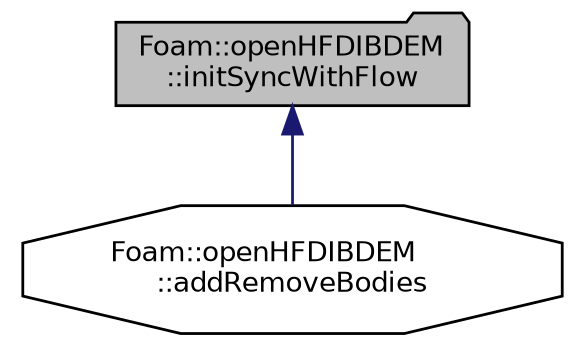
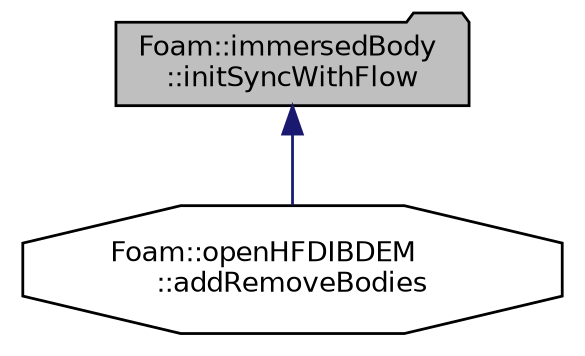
node "Foam::openHFDIBDEM ::initSyncWithFlow": label "Foam::openHFDIBDEM ::initSyncWithFlow" -> "Foam::immersedBody ::initSyncWithFlow"
